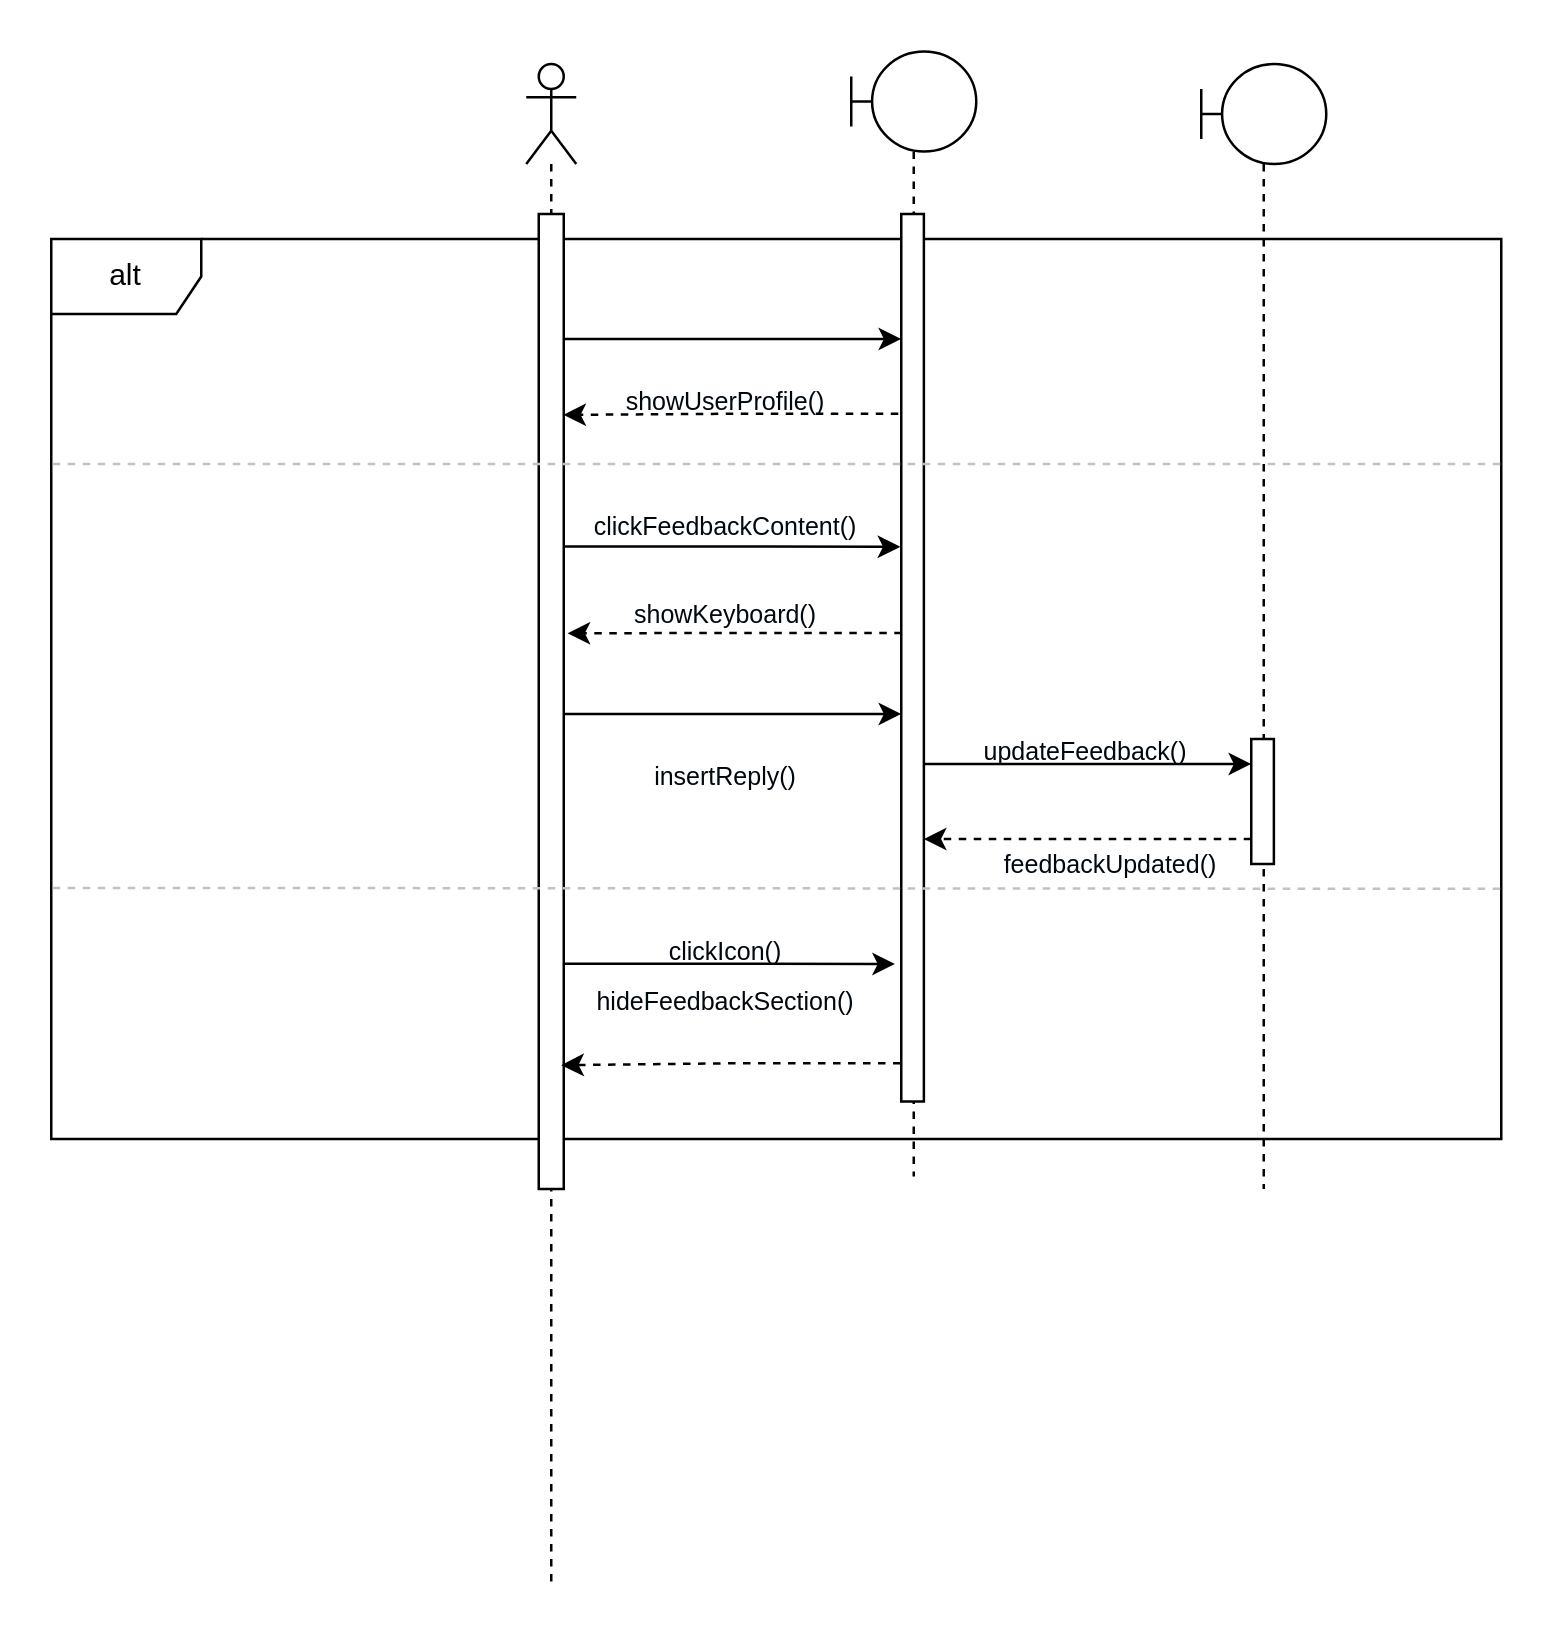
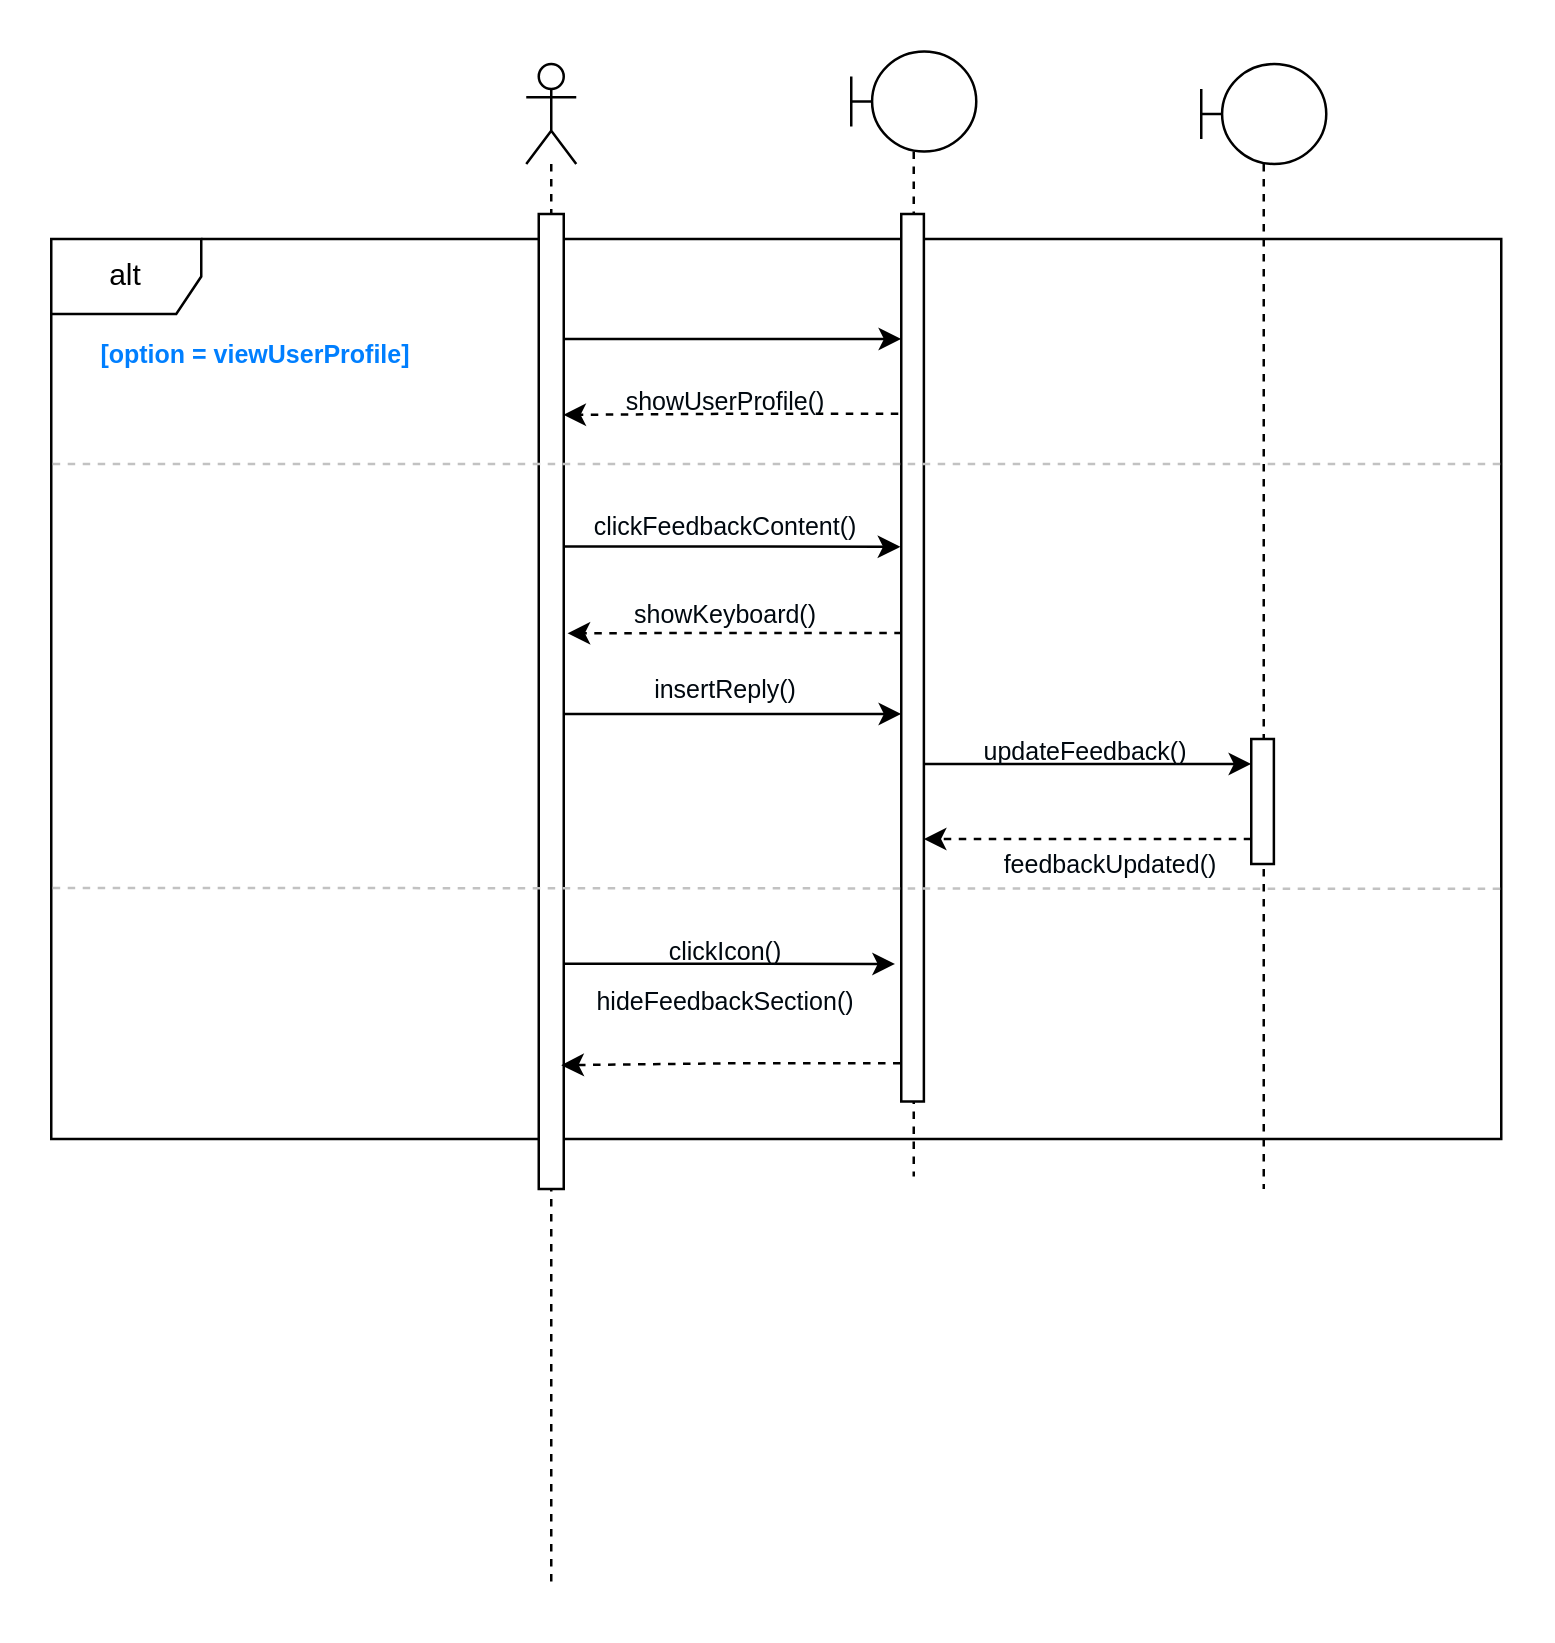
node "[option = viewUserProfile]": added
node "insertReply()": moved (726, 776) -> (726, 689)
